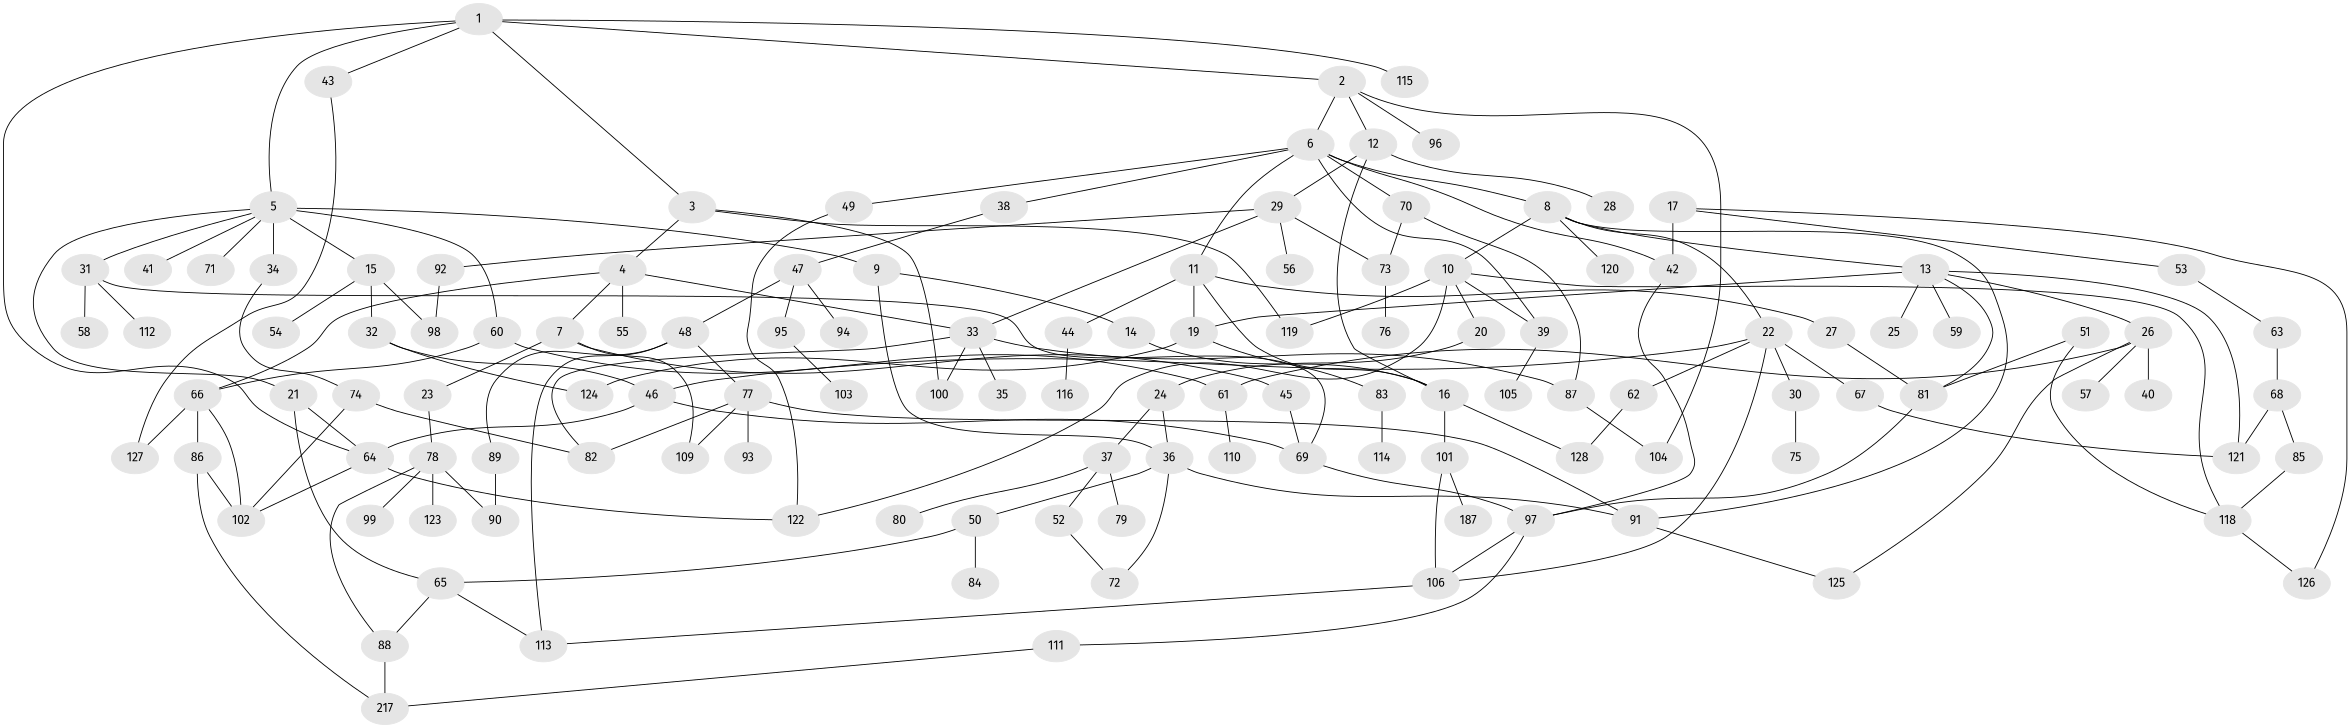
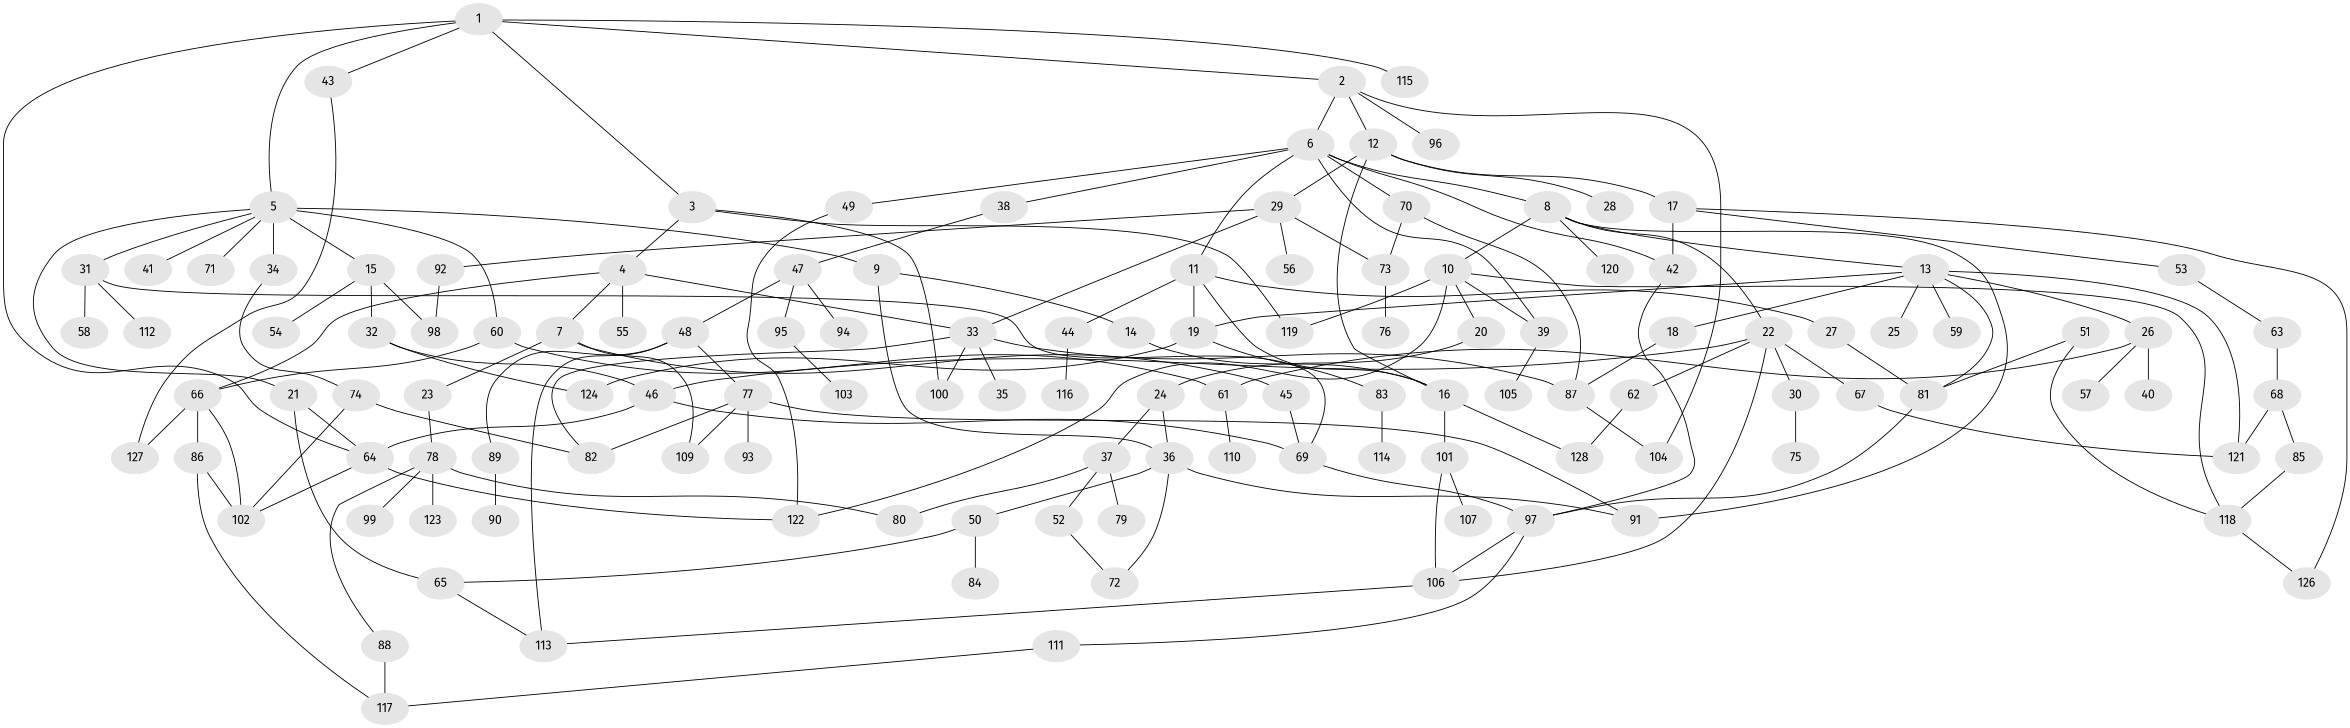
edge "12" -- "17": added
node "18": added
edge "78" -- "90": now "78" -- "80"
node "187": label "187" -> "107"
node "125": removed
edge "65" -- "88": removed
node "217": label "217" -> "117"
